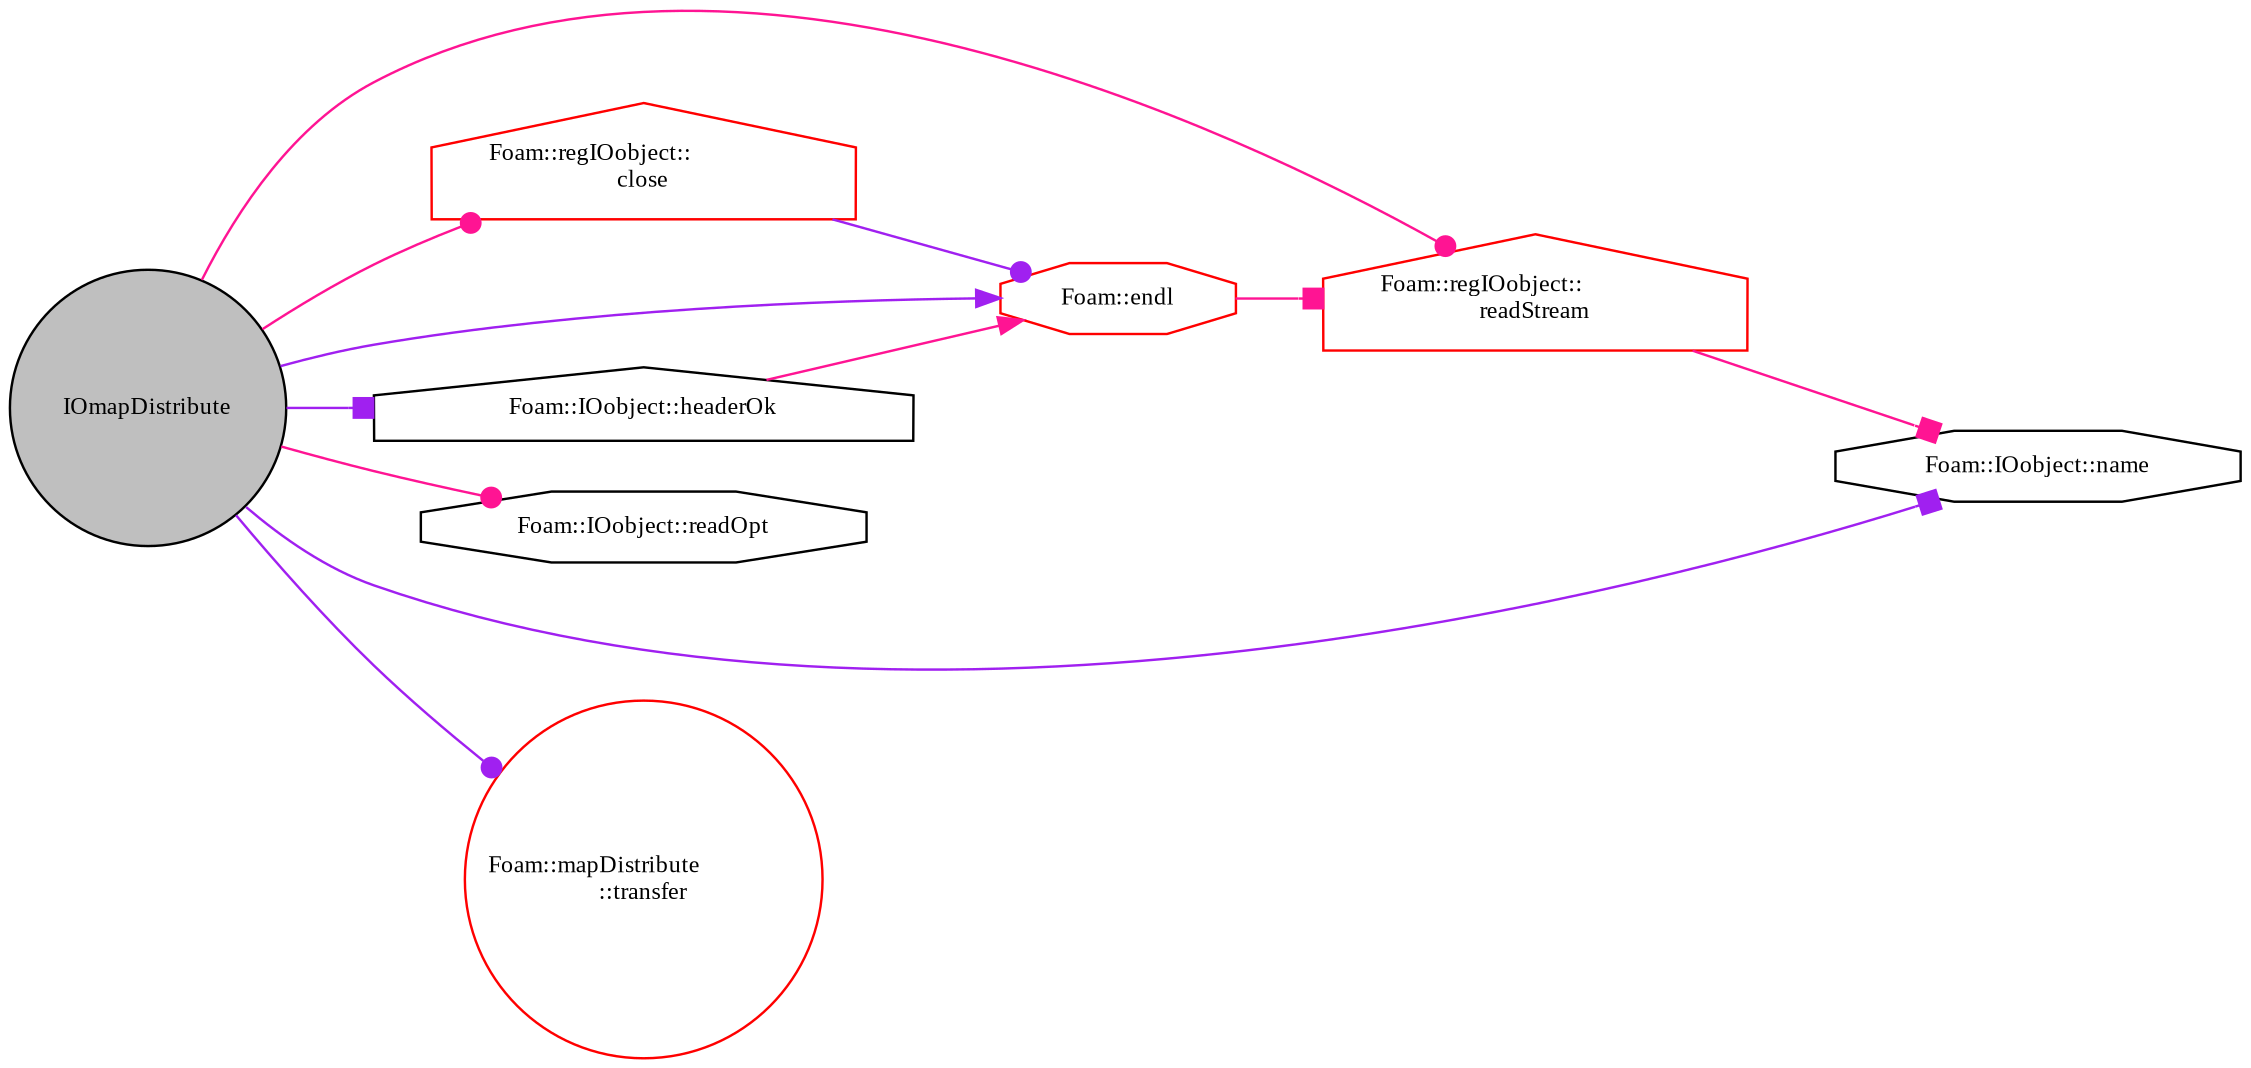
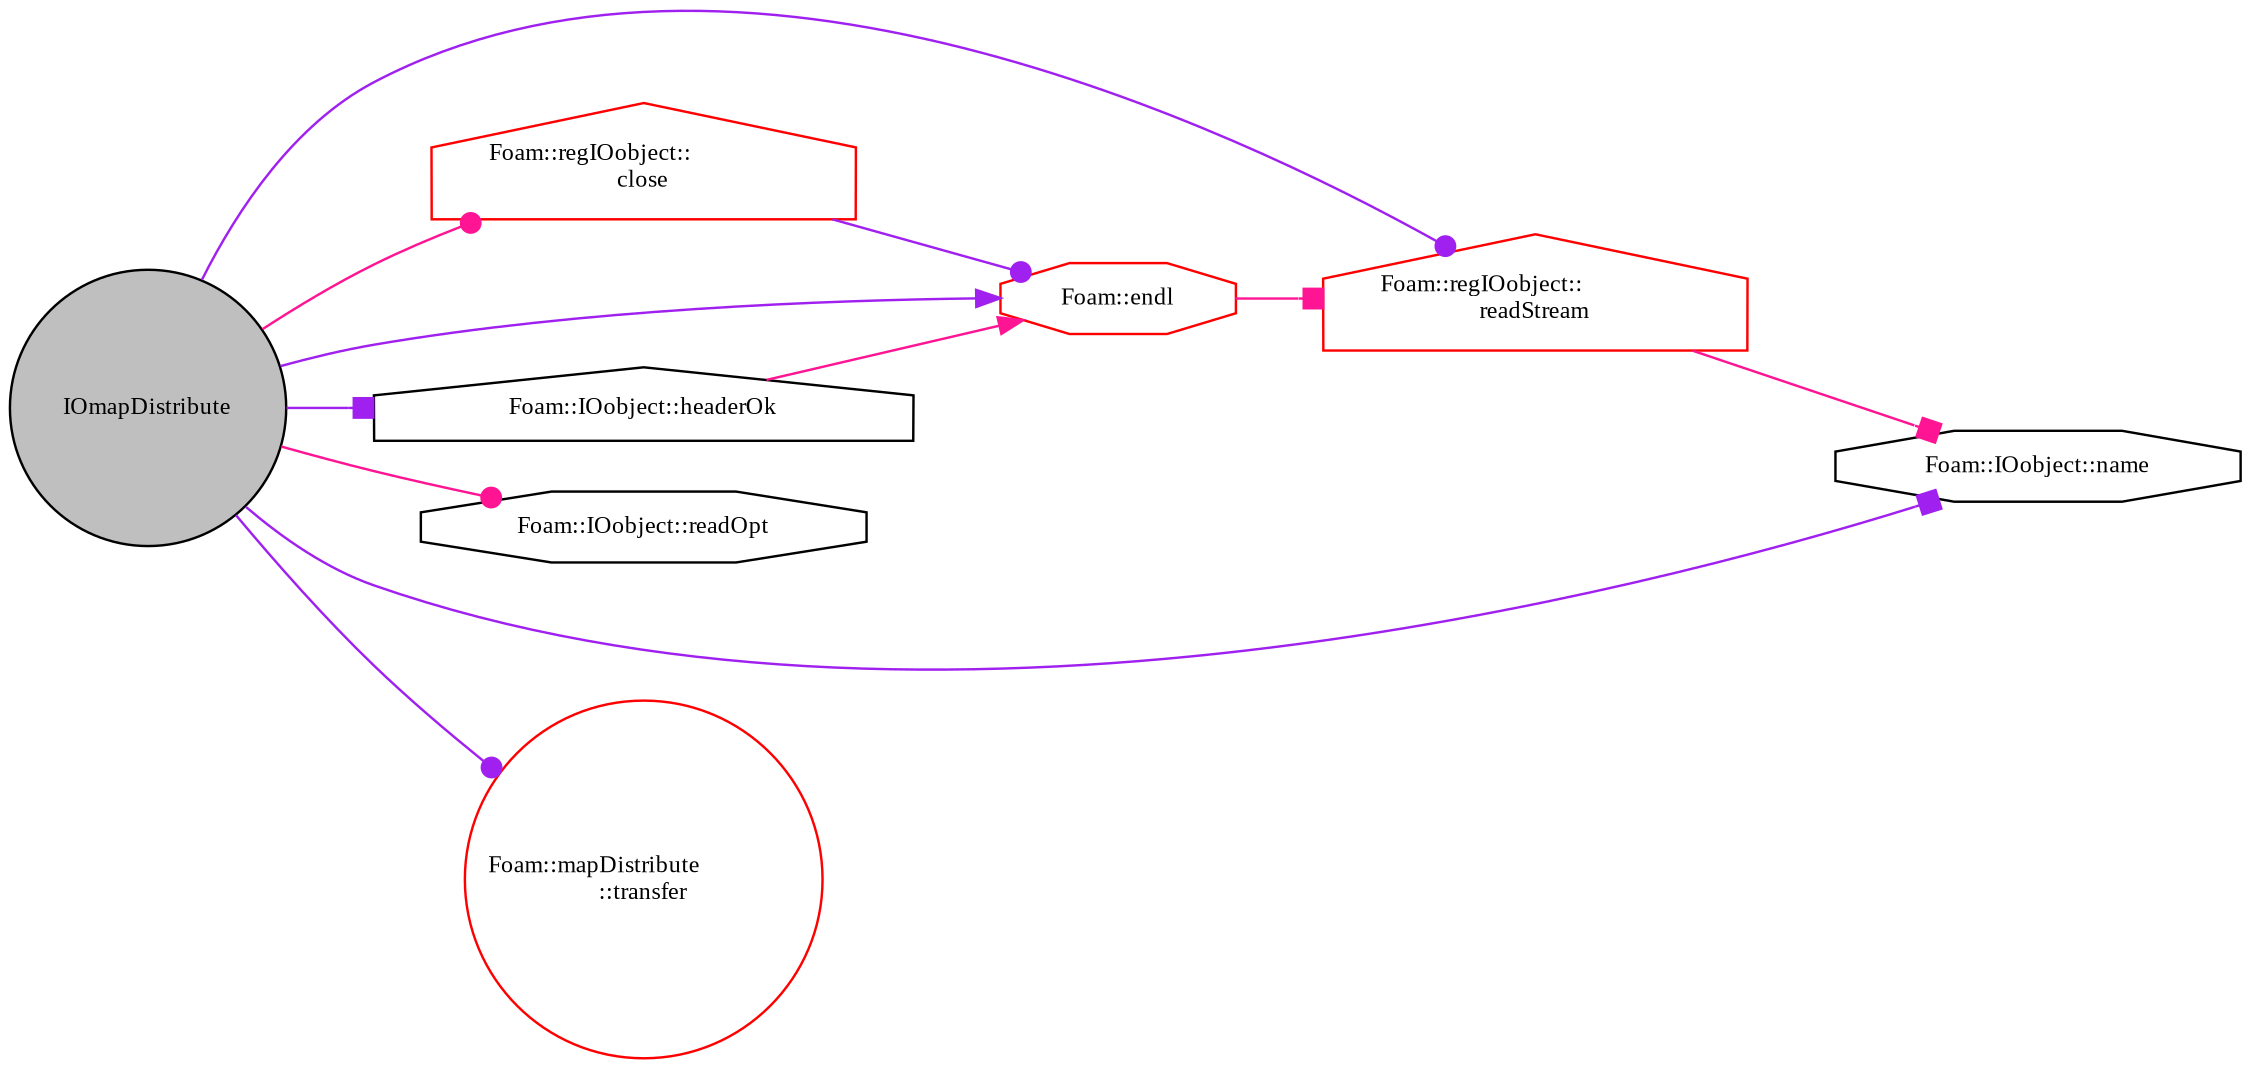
edge "IOmapDistribute" -> "Foam::regIOobject:: readStream": color deeppink -> purple
